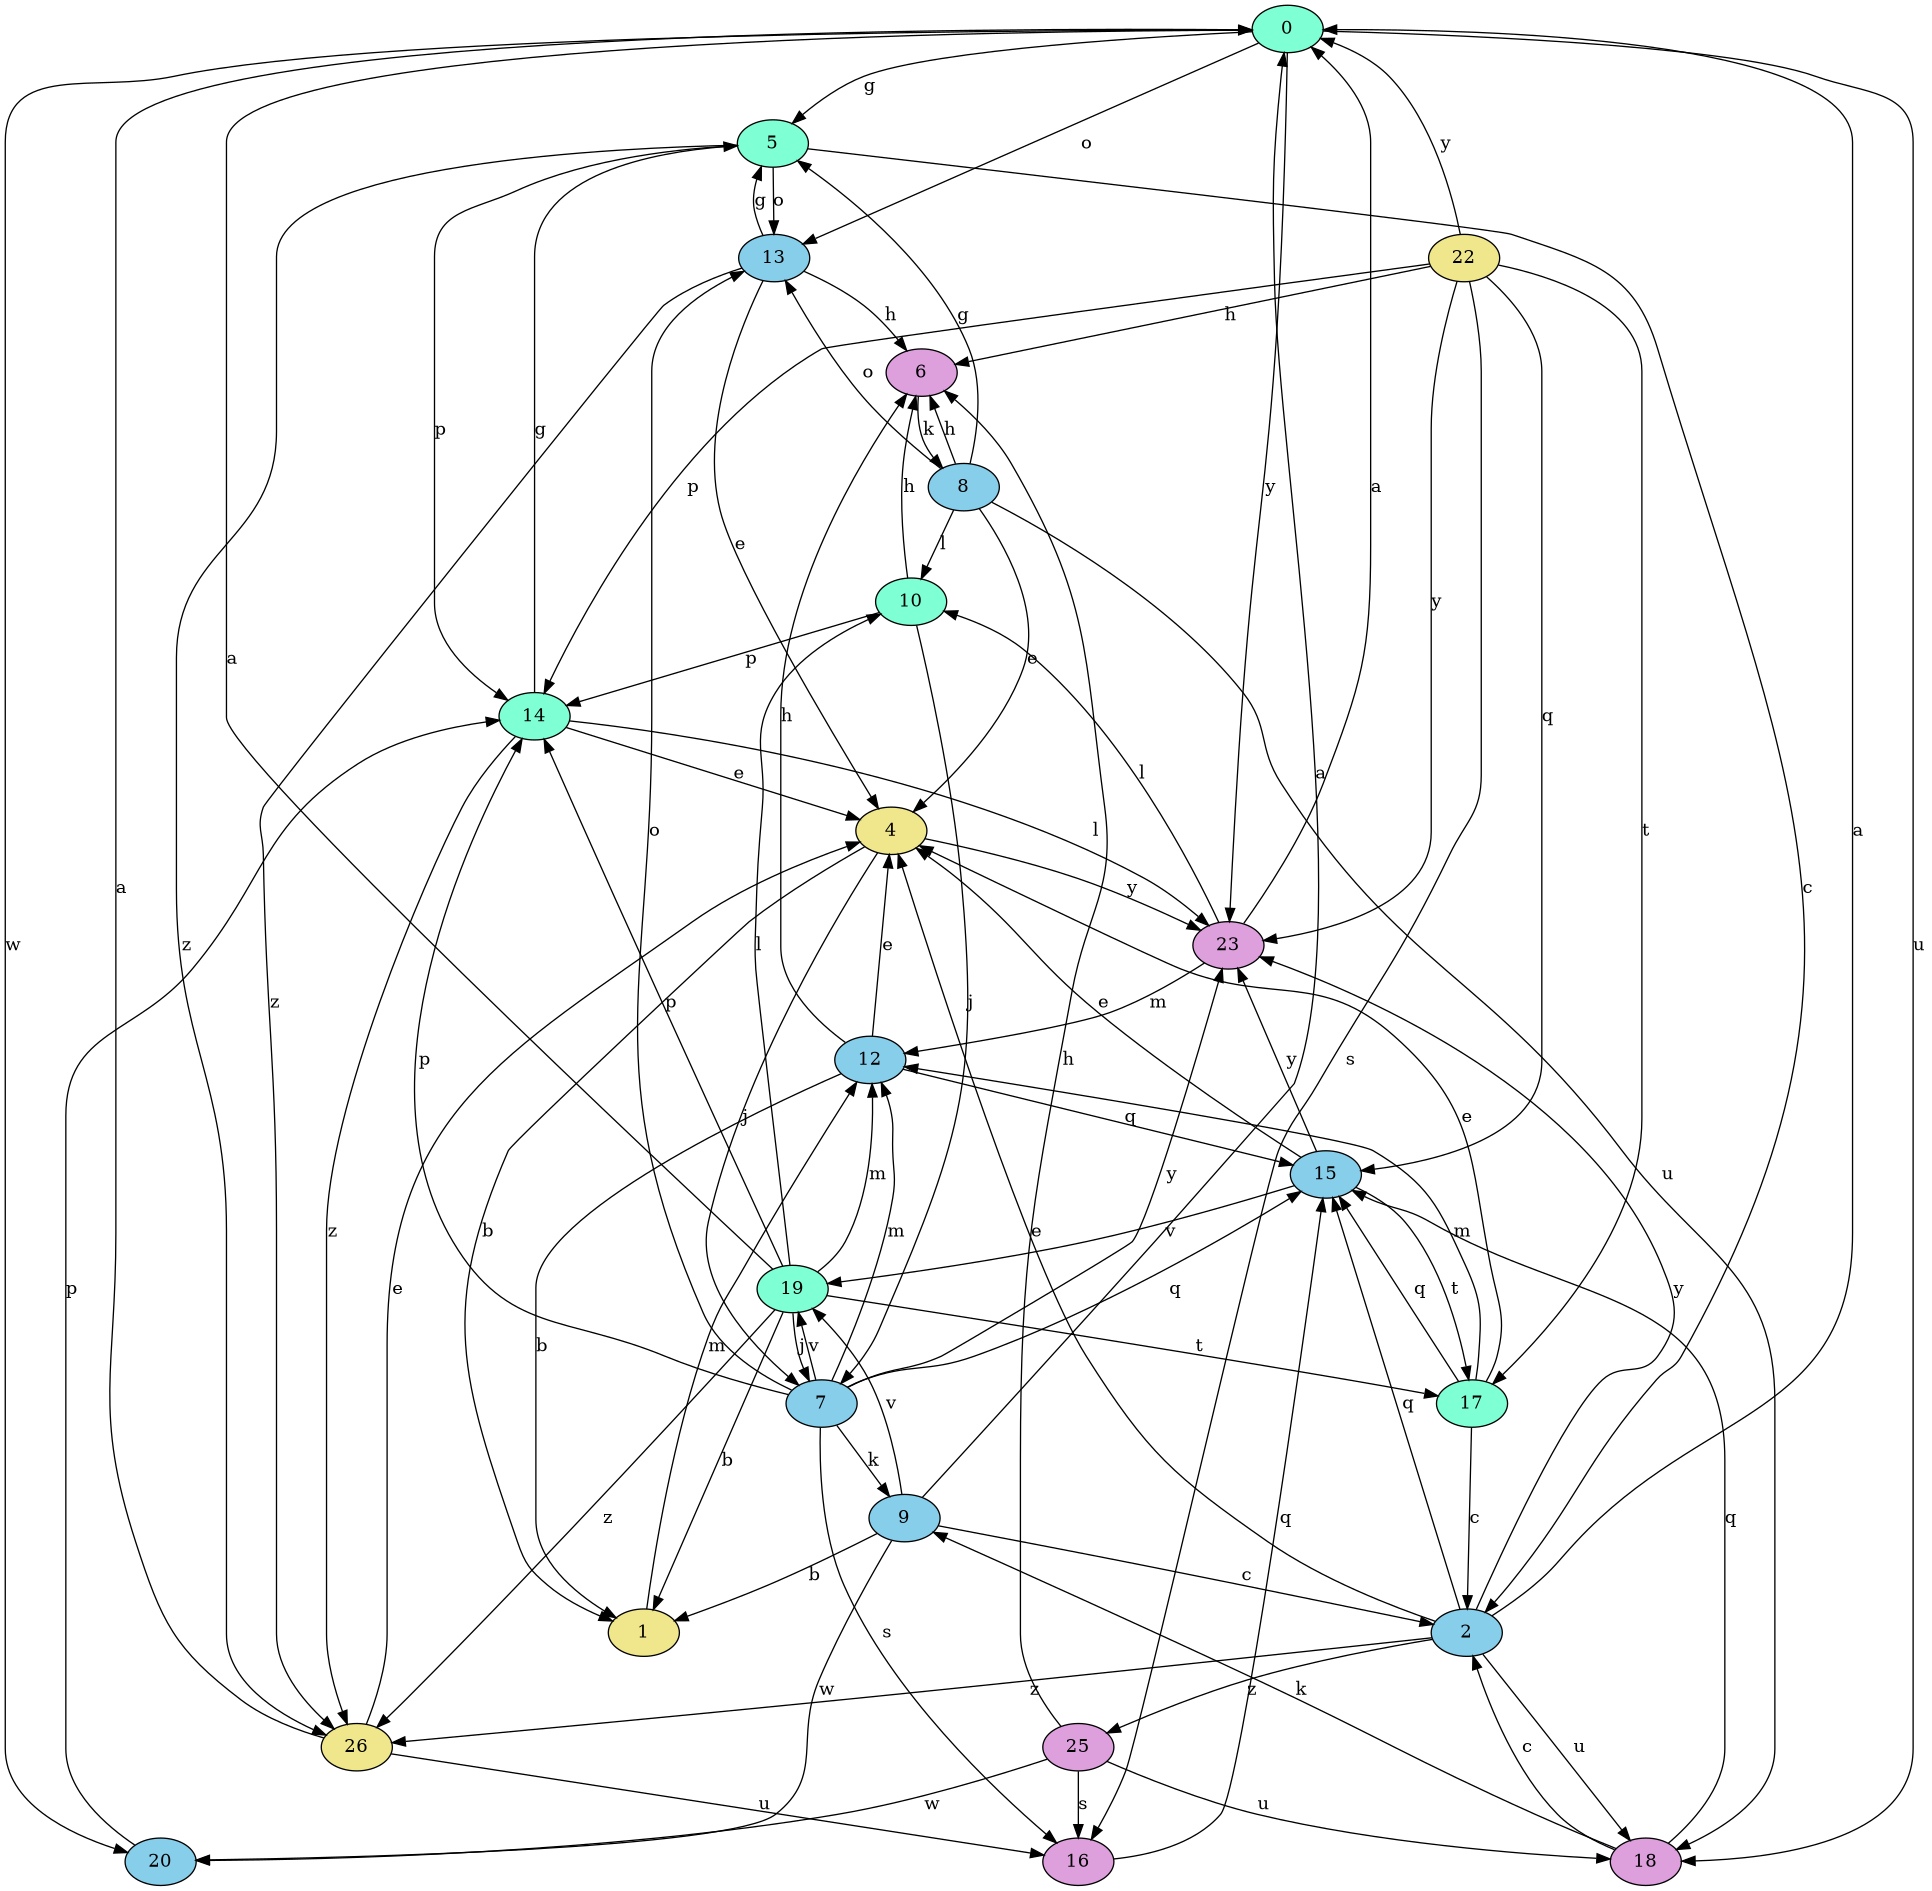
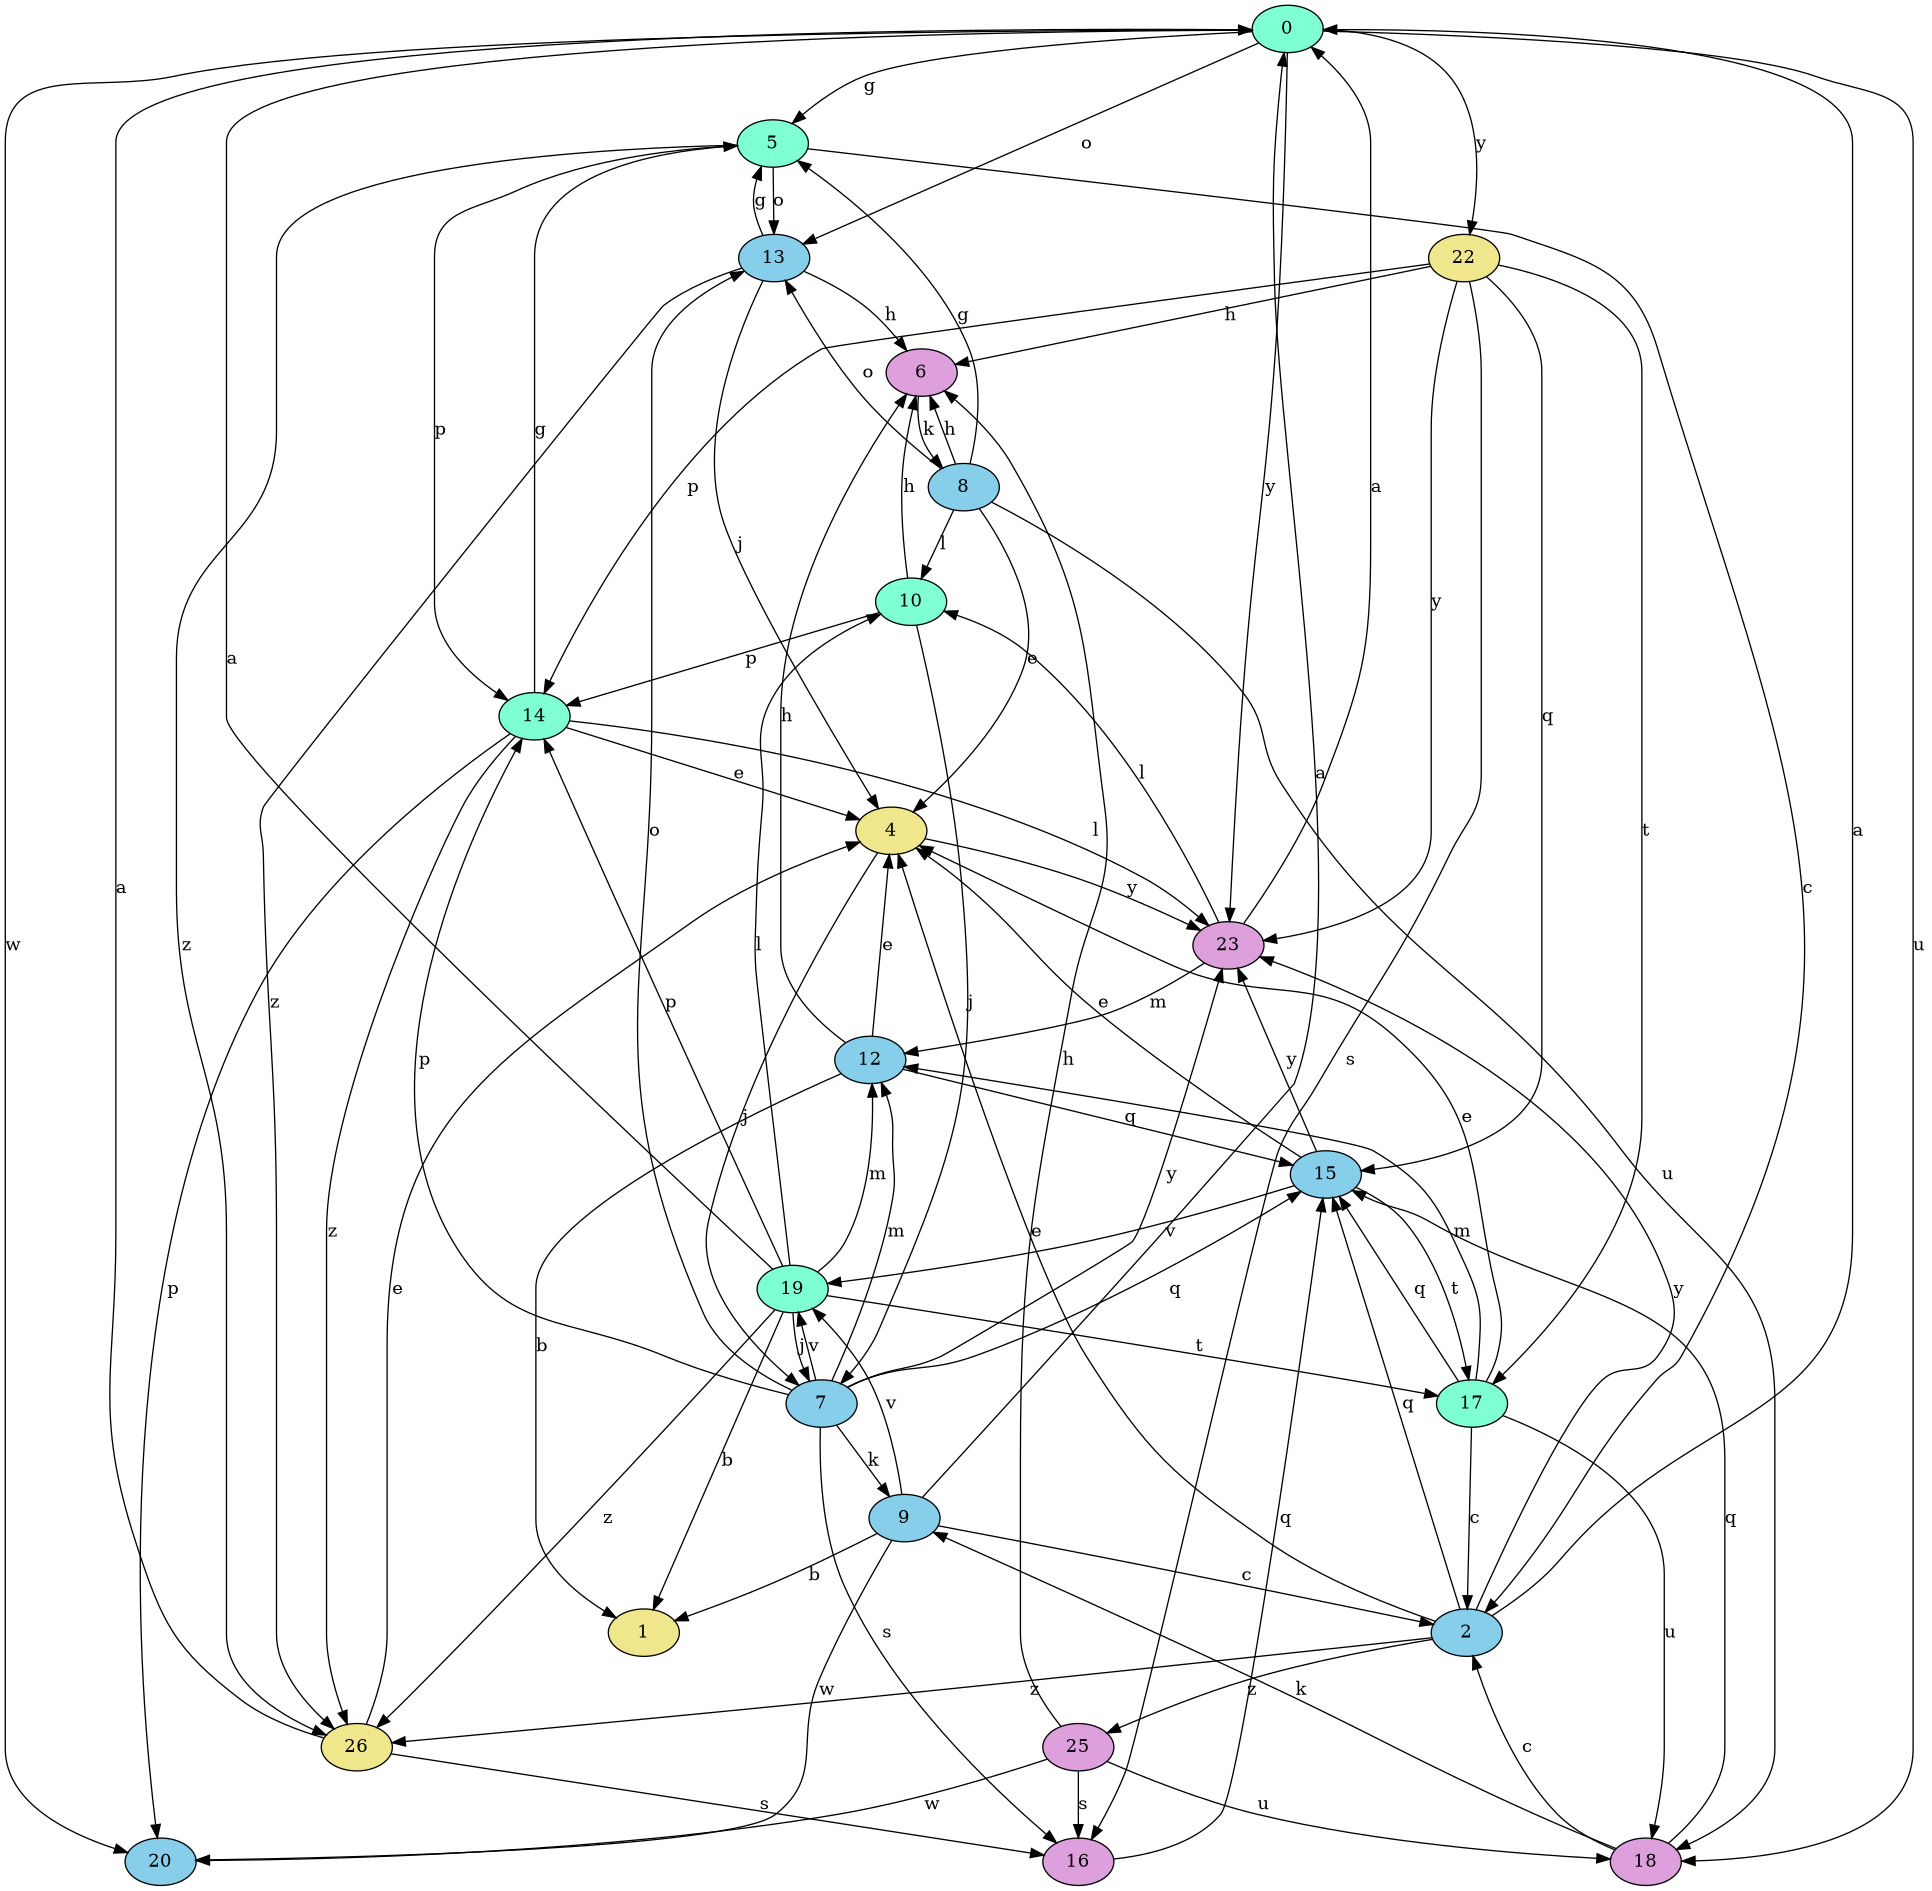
edge "22" -> "0": reversed
edge "13" -> "4": label "e" -> "j"
edge "4" -> "1": removed, label "b"
edge "20" -> "14": reversed
edge "1" -> "12": removed, label "m"
edge "2" -> "18": now "17" -> "18"
edge "26" -> "16": label "u" -> "s"
